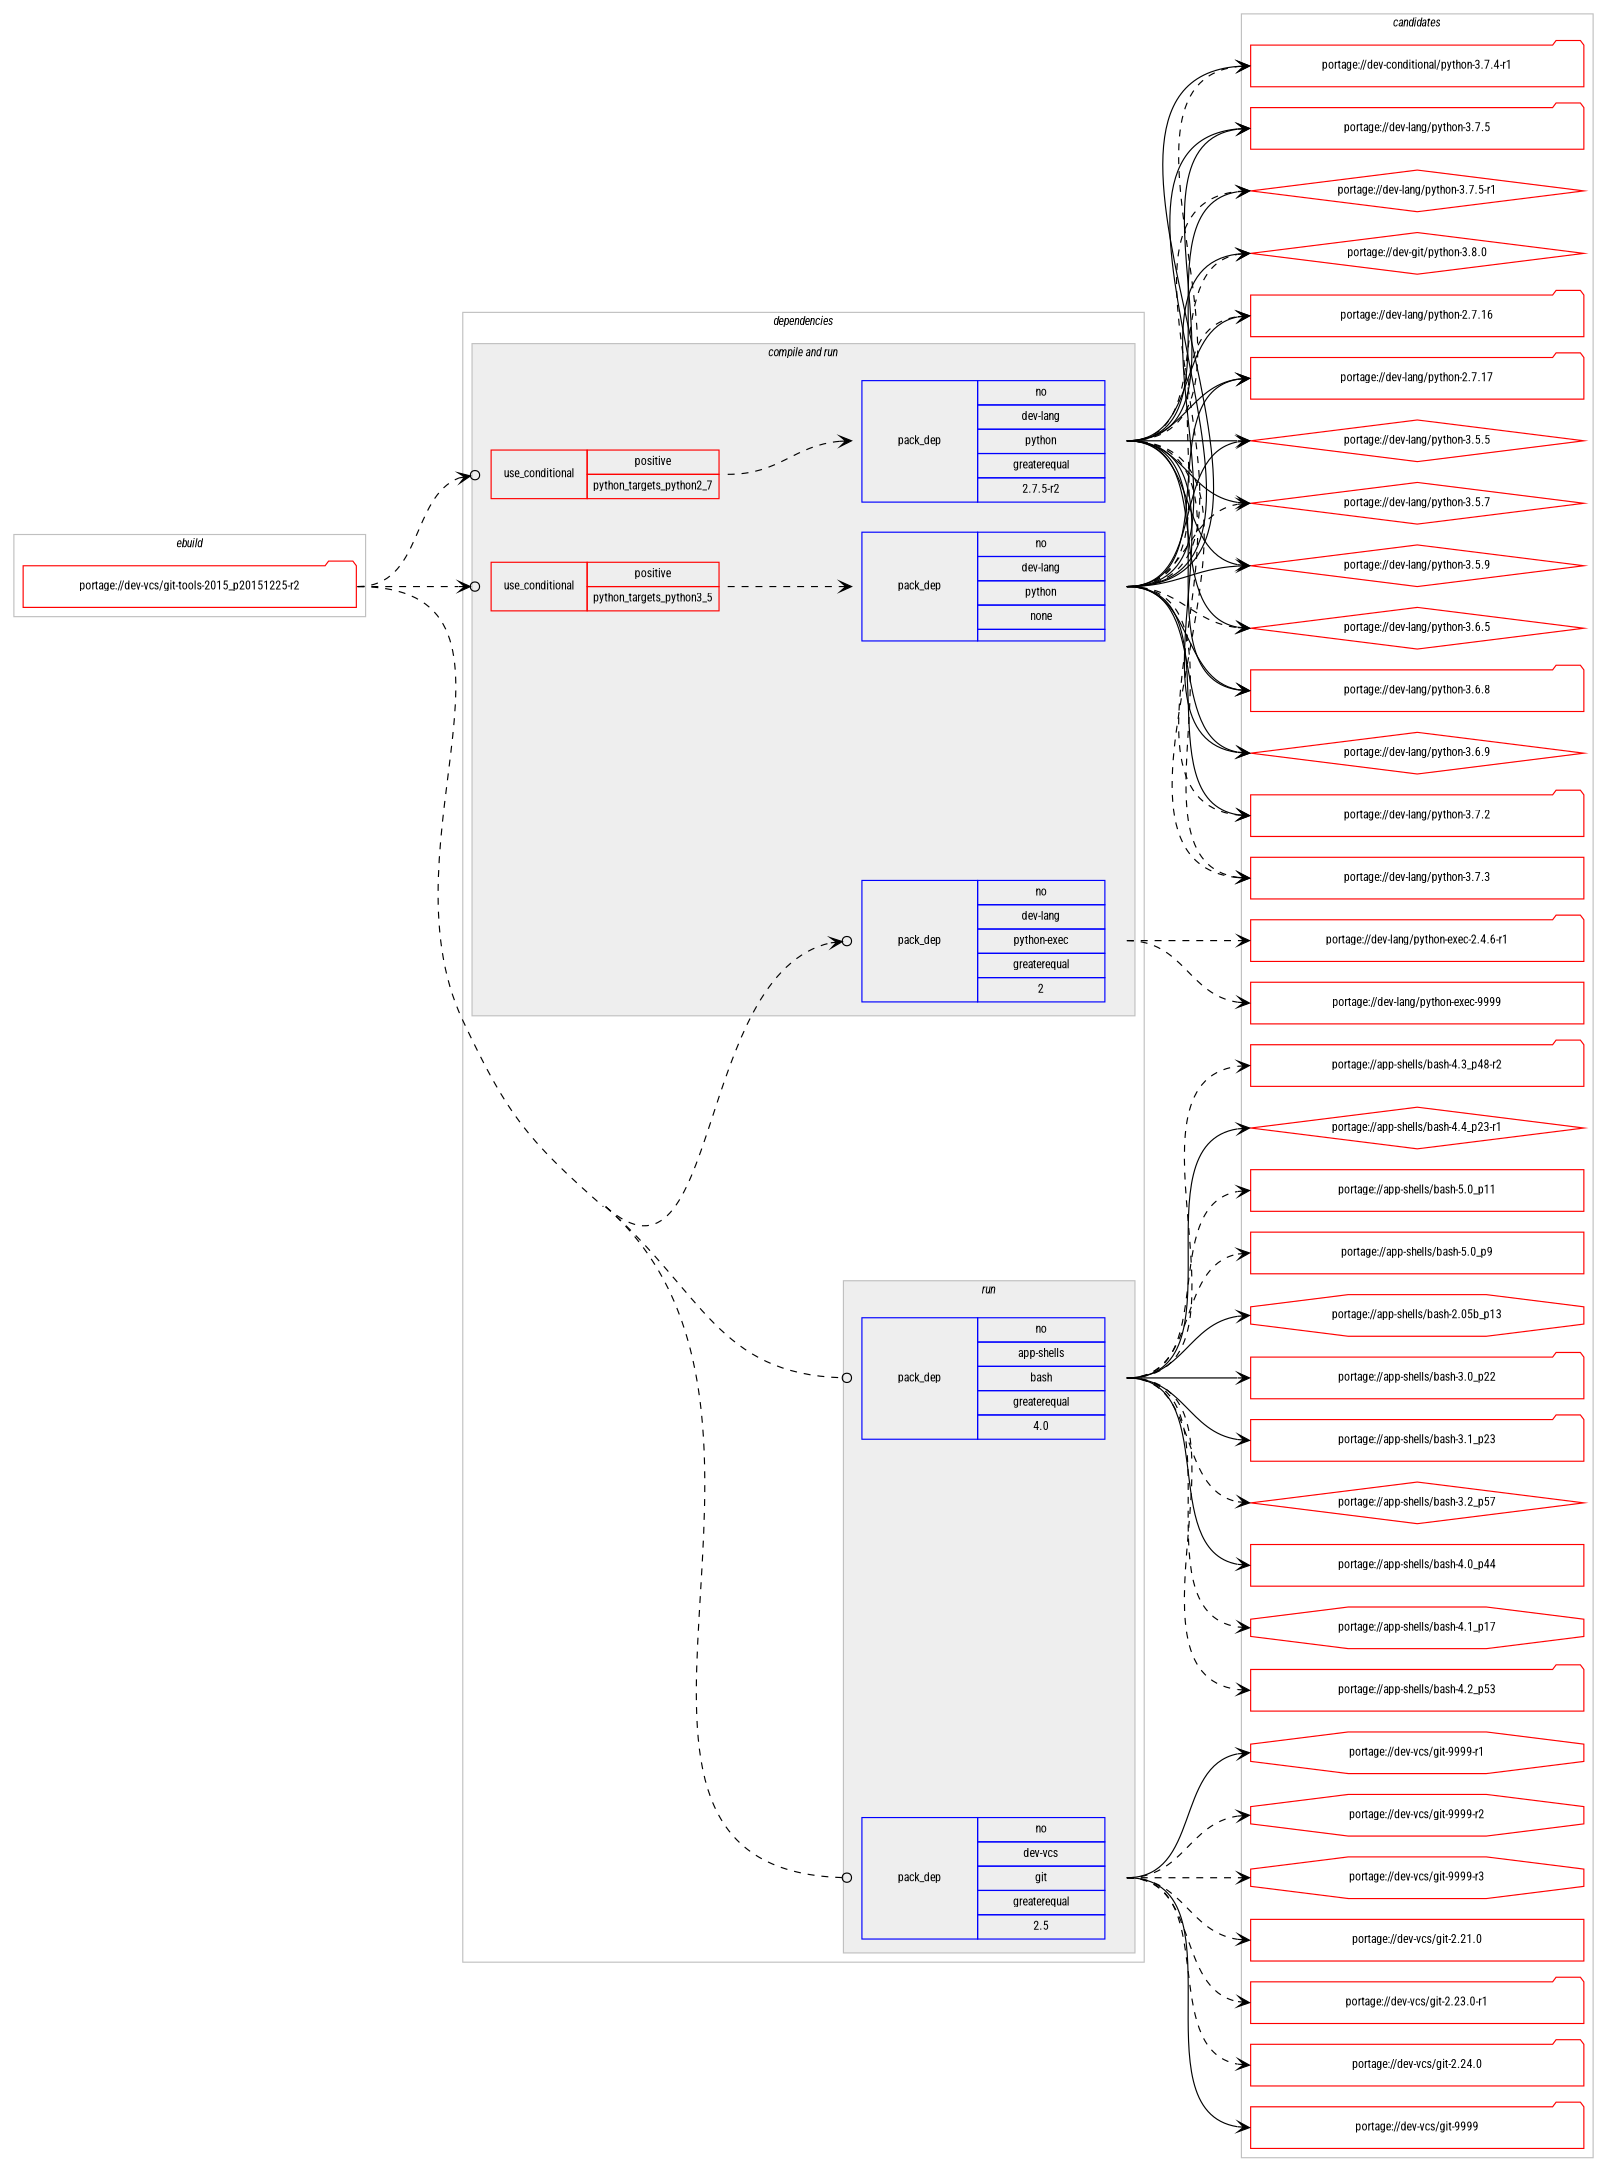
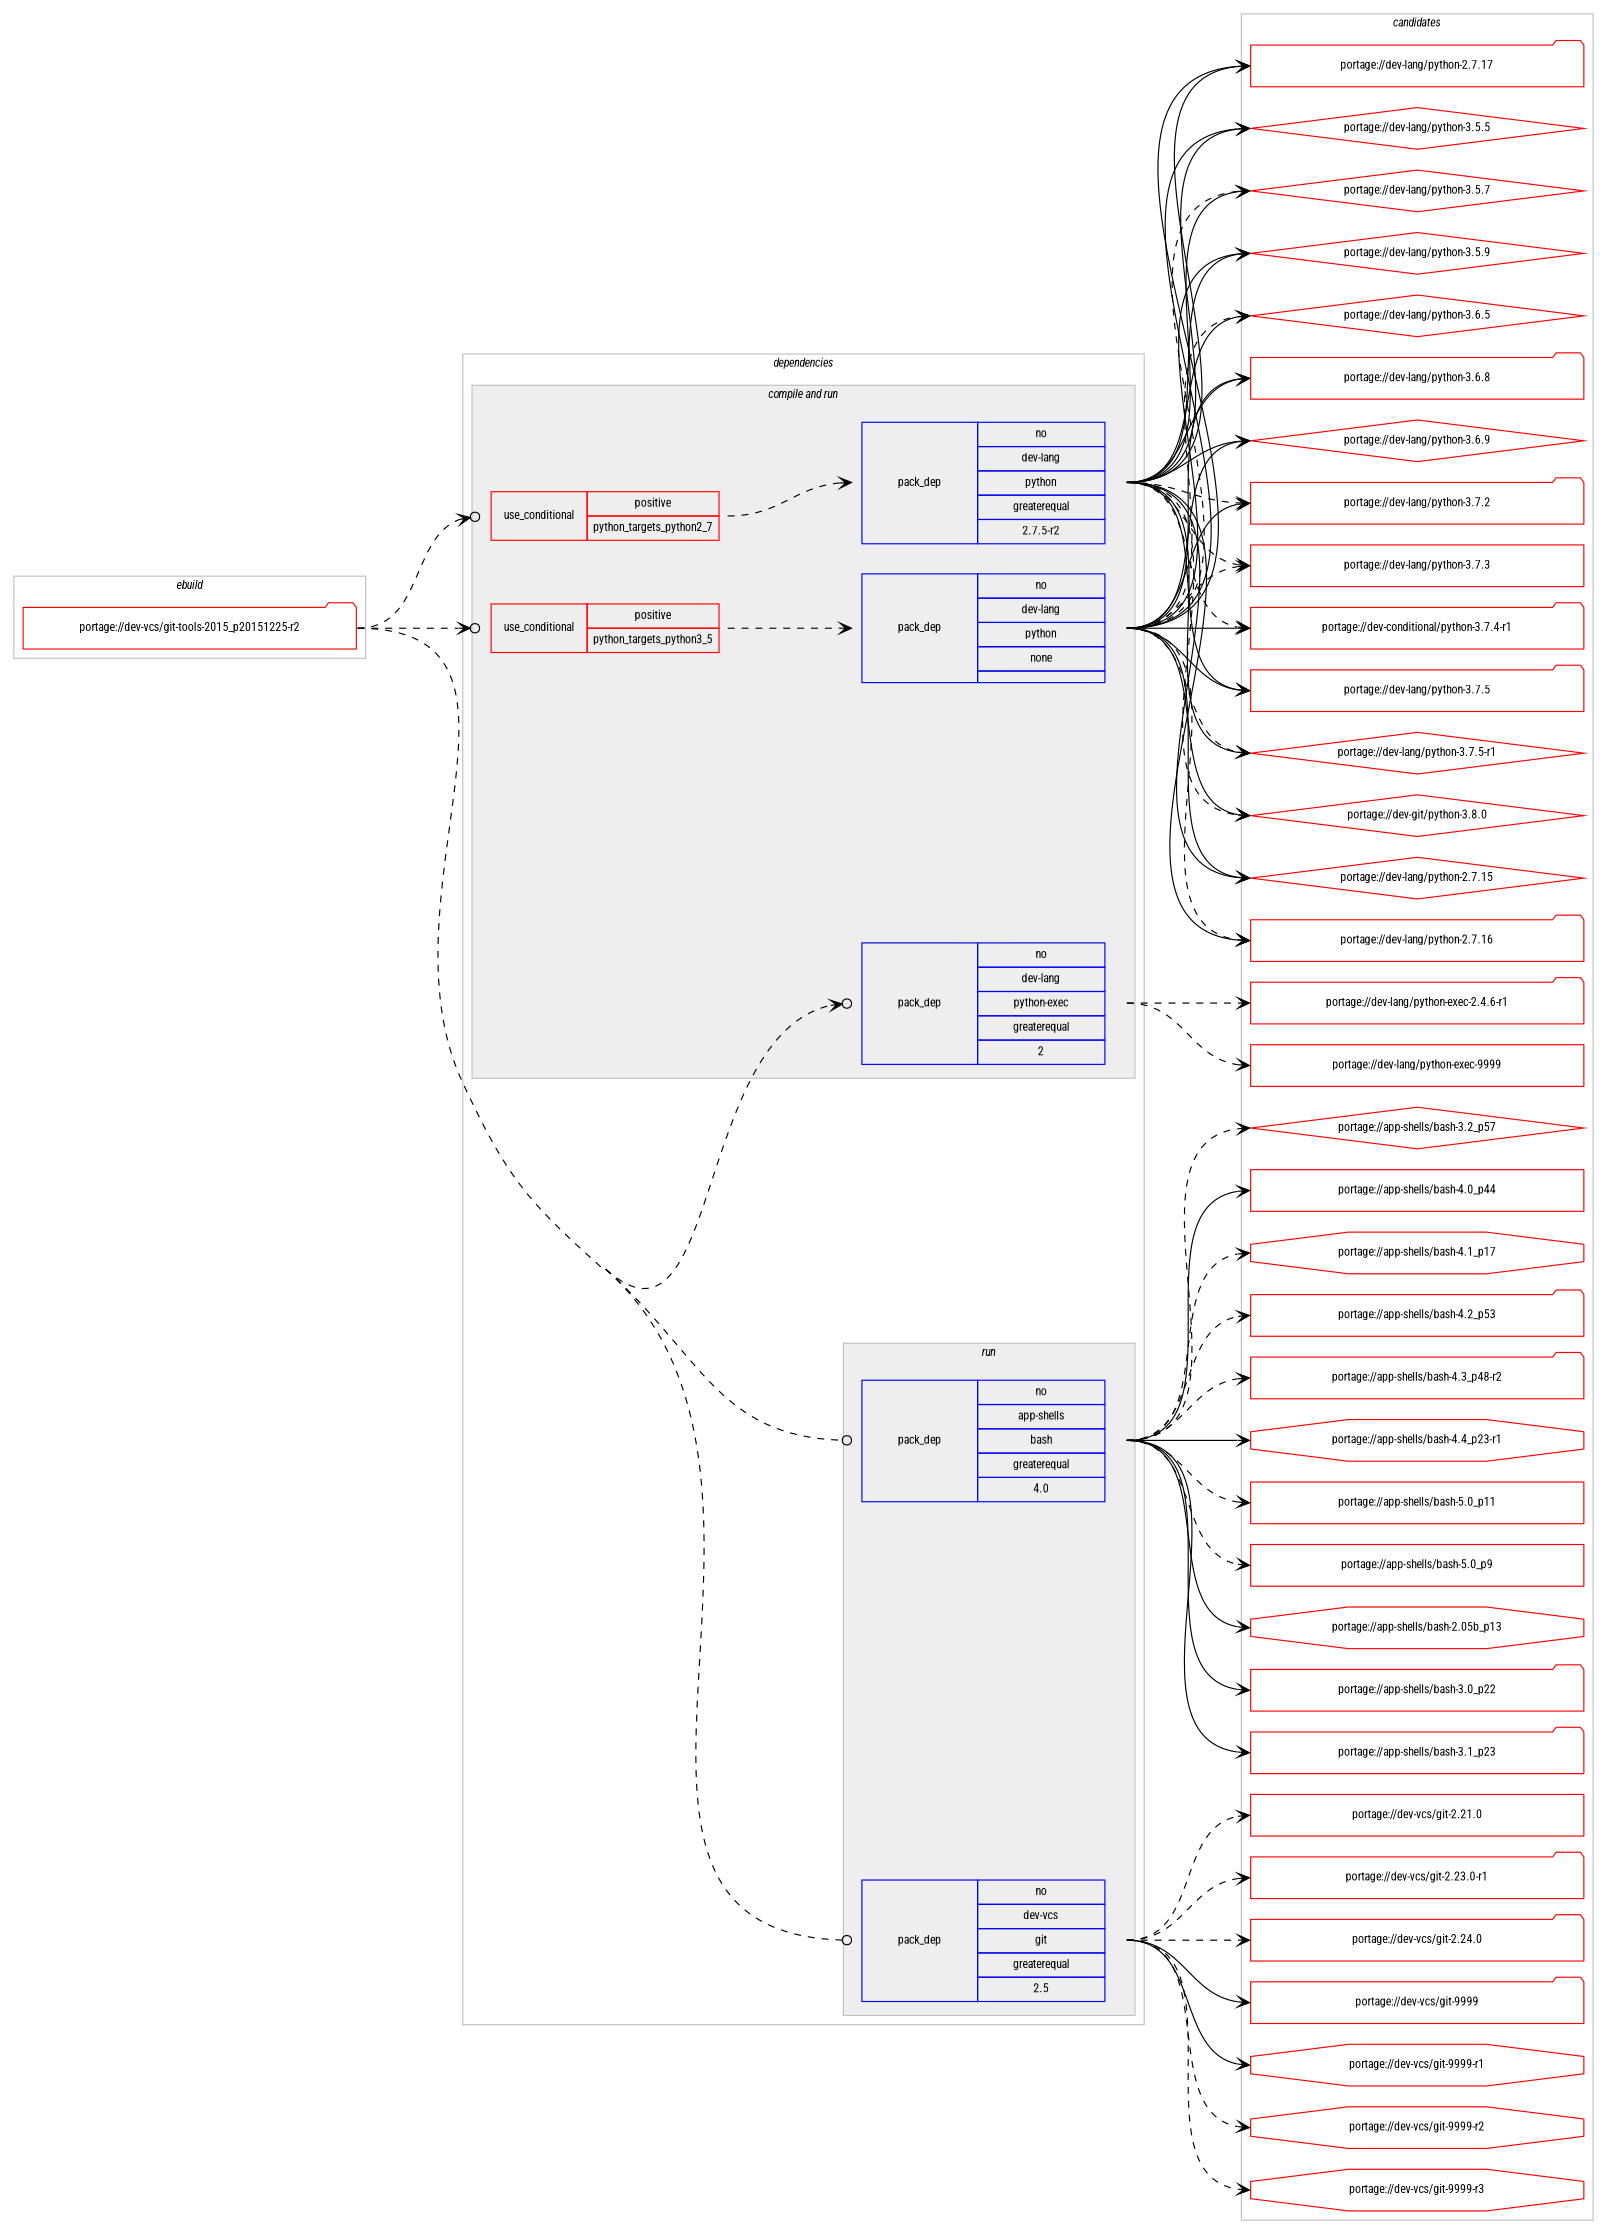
node "portage://dev-lang/python-2.7.15": added
node "portage://app-shells/bash-4.4_p23-r1": shape diamond -> octagon
